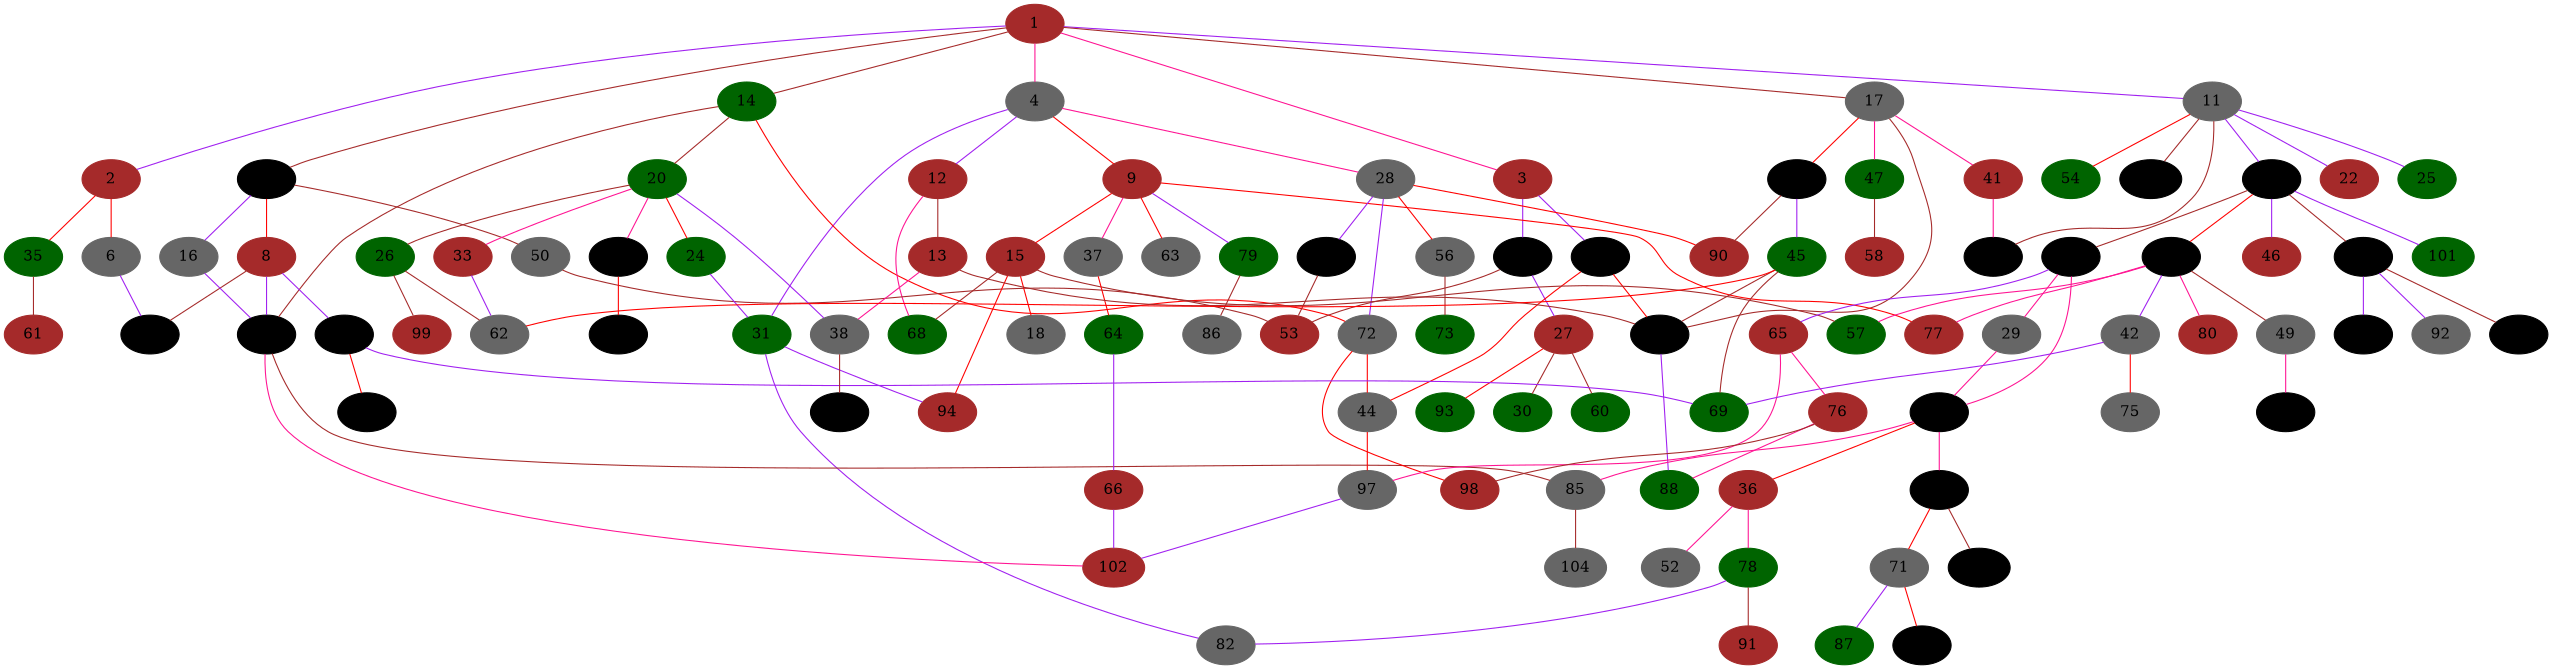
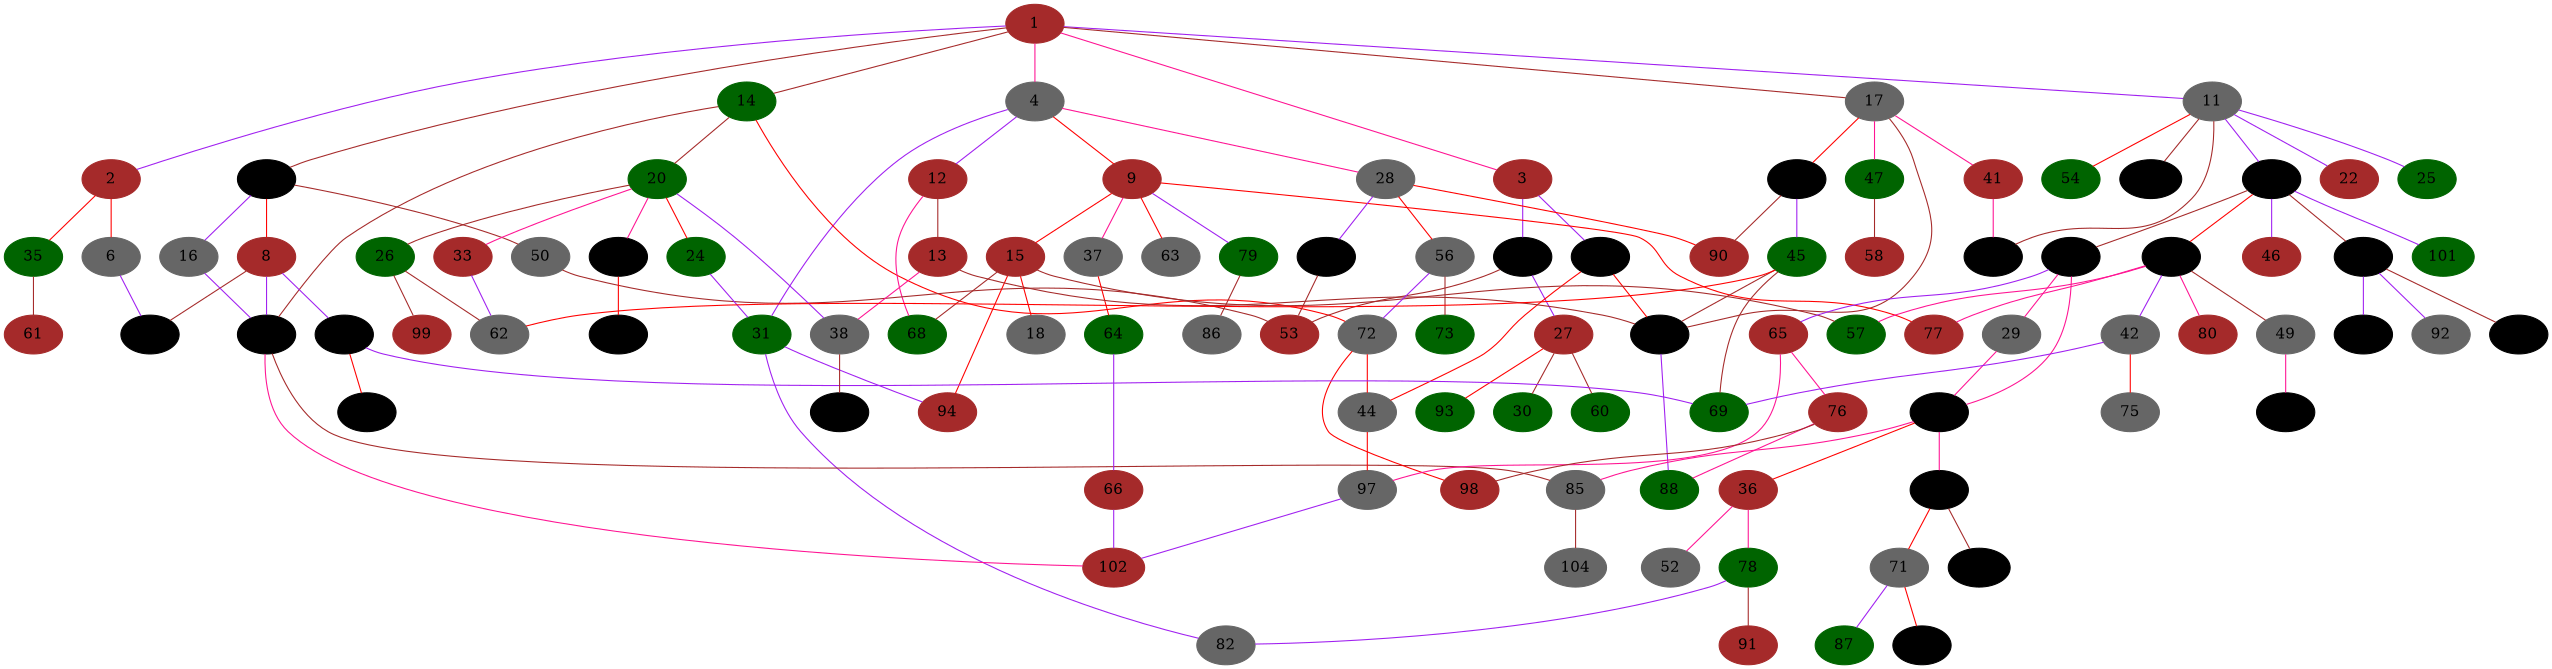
edge "28" -- "72": now "56" -- "72"
